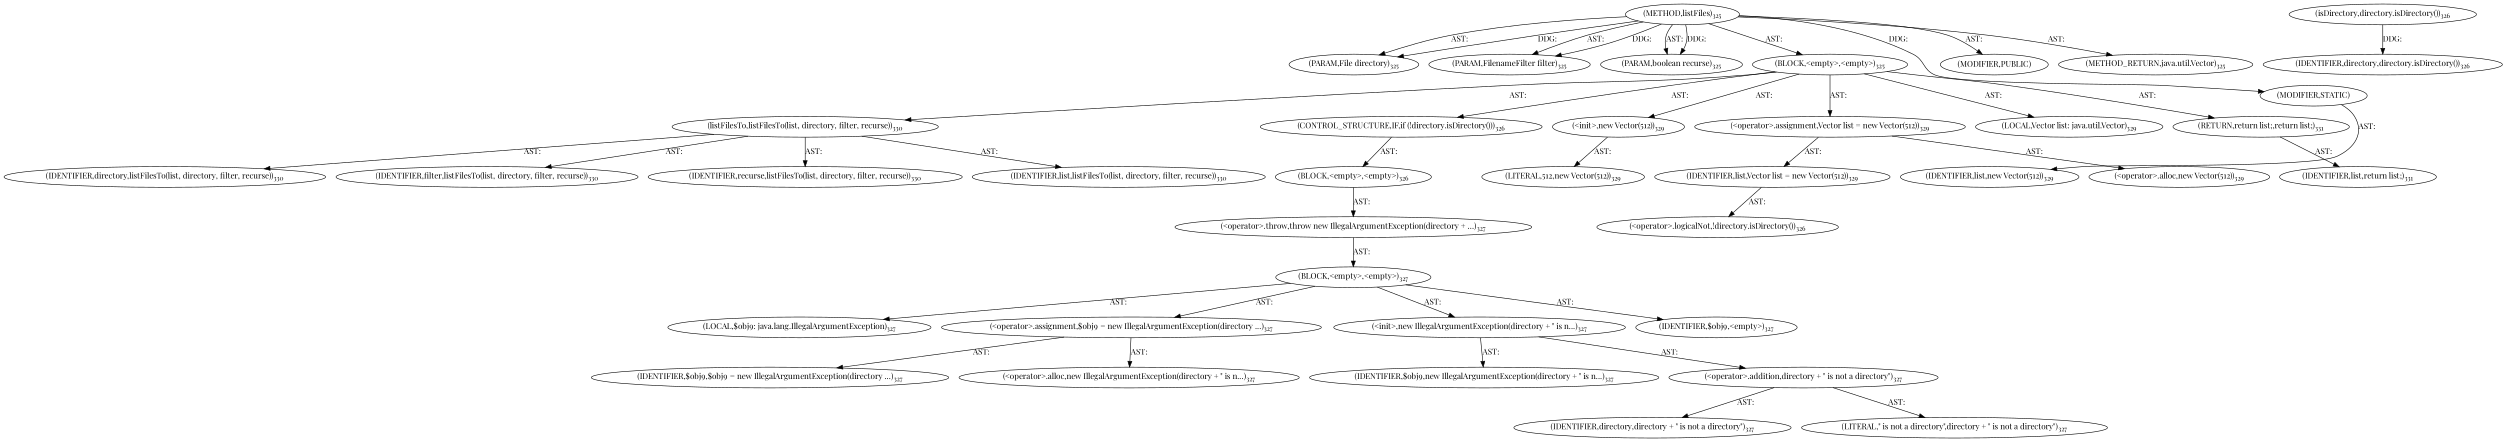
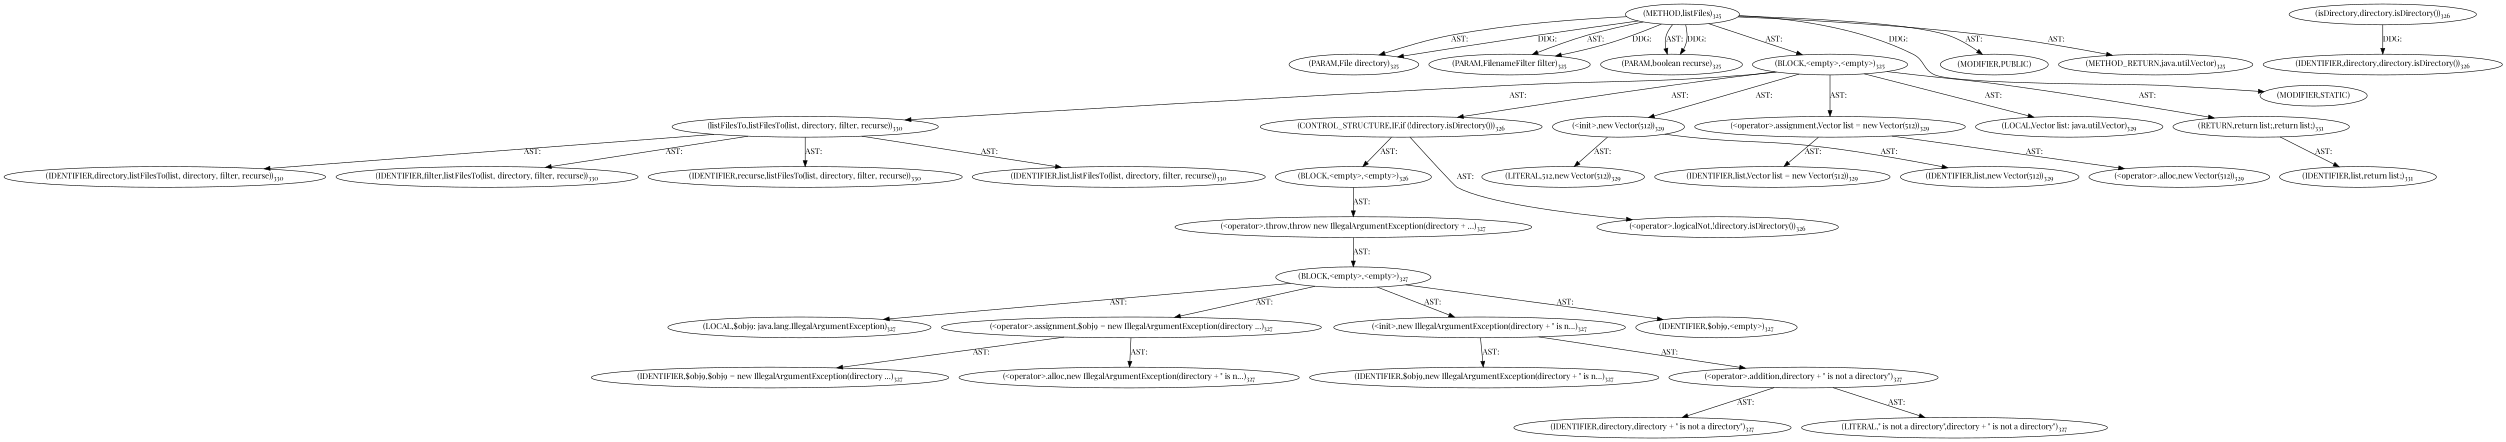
edge "(MODIFIER,STATIC)" -> "(IDENTIFIER,list,new Vector(512))": now "(<init>,new Vector(512))" -> "(IDENTIFIER,list,new Vector(512))"
edge "(IDENTIFIER,list,Vector list = new Vector(512))" -> "(<operator>.logicalNot,!directory.isDirectory())": now "(CONTROL_STRUCTURE,IF,if (!directory.isDirectory()))" -> "(<operator>.logicalNot,!directory.isDirectory())"
